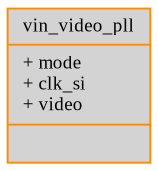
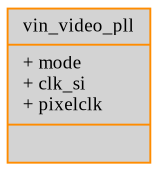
node "vin_video_pll": text "+ video" -> "+ pixelclk"
